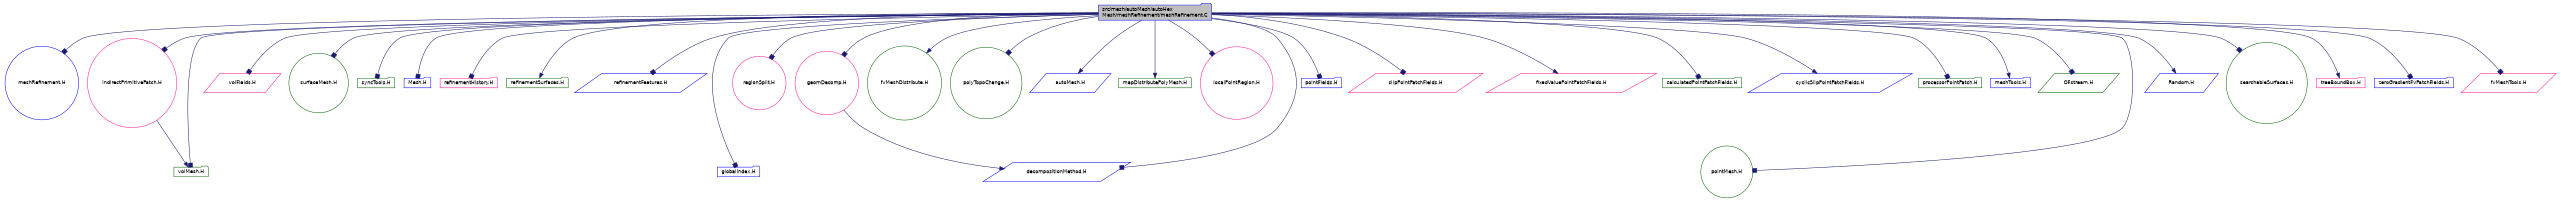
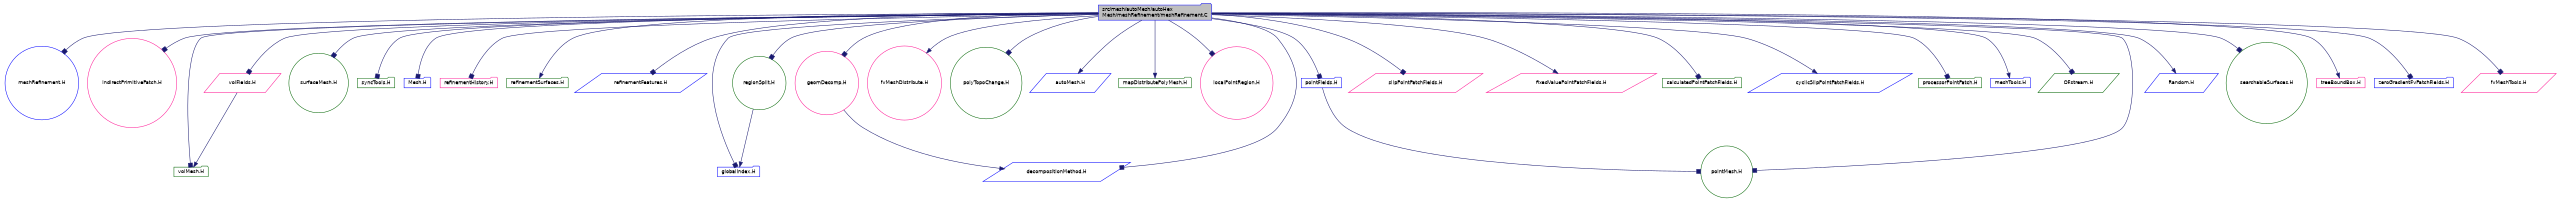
node "regionSplit.H": color deeppink -> darkgreen
node "fvMeshDistribute.H": color darkgreen -> deeppink
edge "regionSplit.H" -> "globalIndex.H": added
edge "indirectPrimitivePatch.H" -> "volMesh.H": now "volFields.H" -> "volMesh.H"
edge "pointFields.H" -> "pointMesh.H": added
